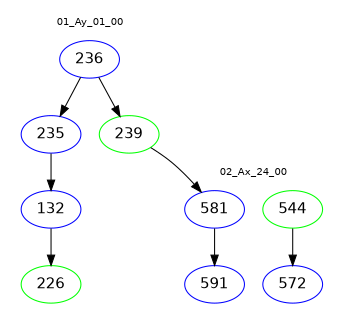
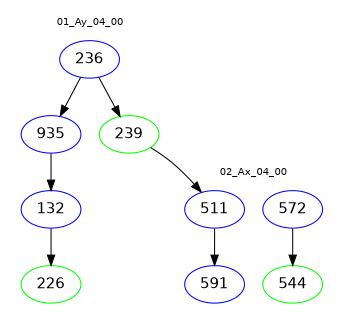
cluster "01_Ay_01_00": label "01_Ay_01_00" -> "01_Ay_04_00"
node "235": label "235" -> "935"
cluster "02_Ax_24_00": label "02_Ax_24_00" -> "02_Ax_04_00"
node "581": label "581" -> "511"
edge "544" -> "572": reversed
